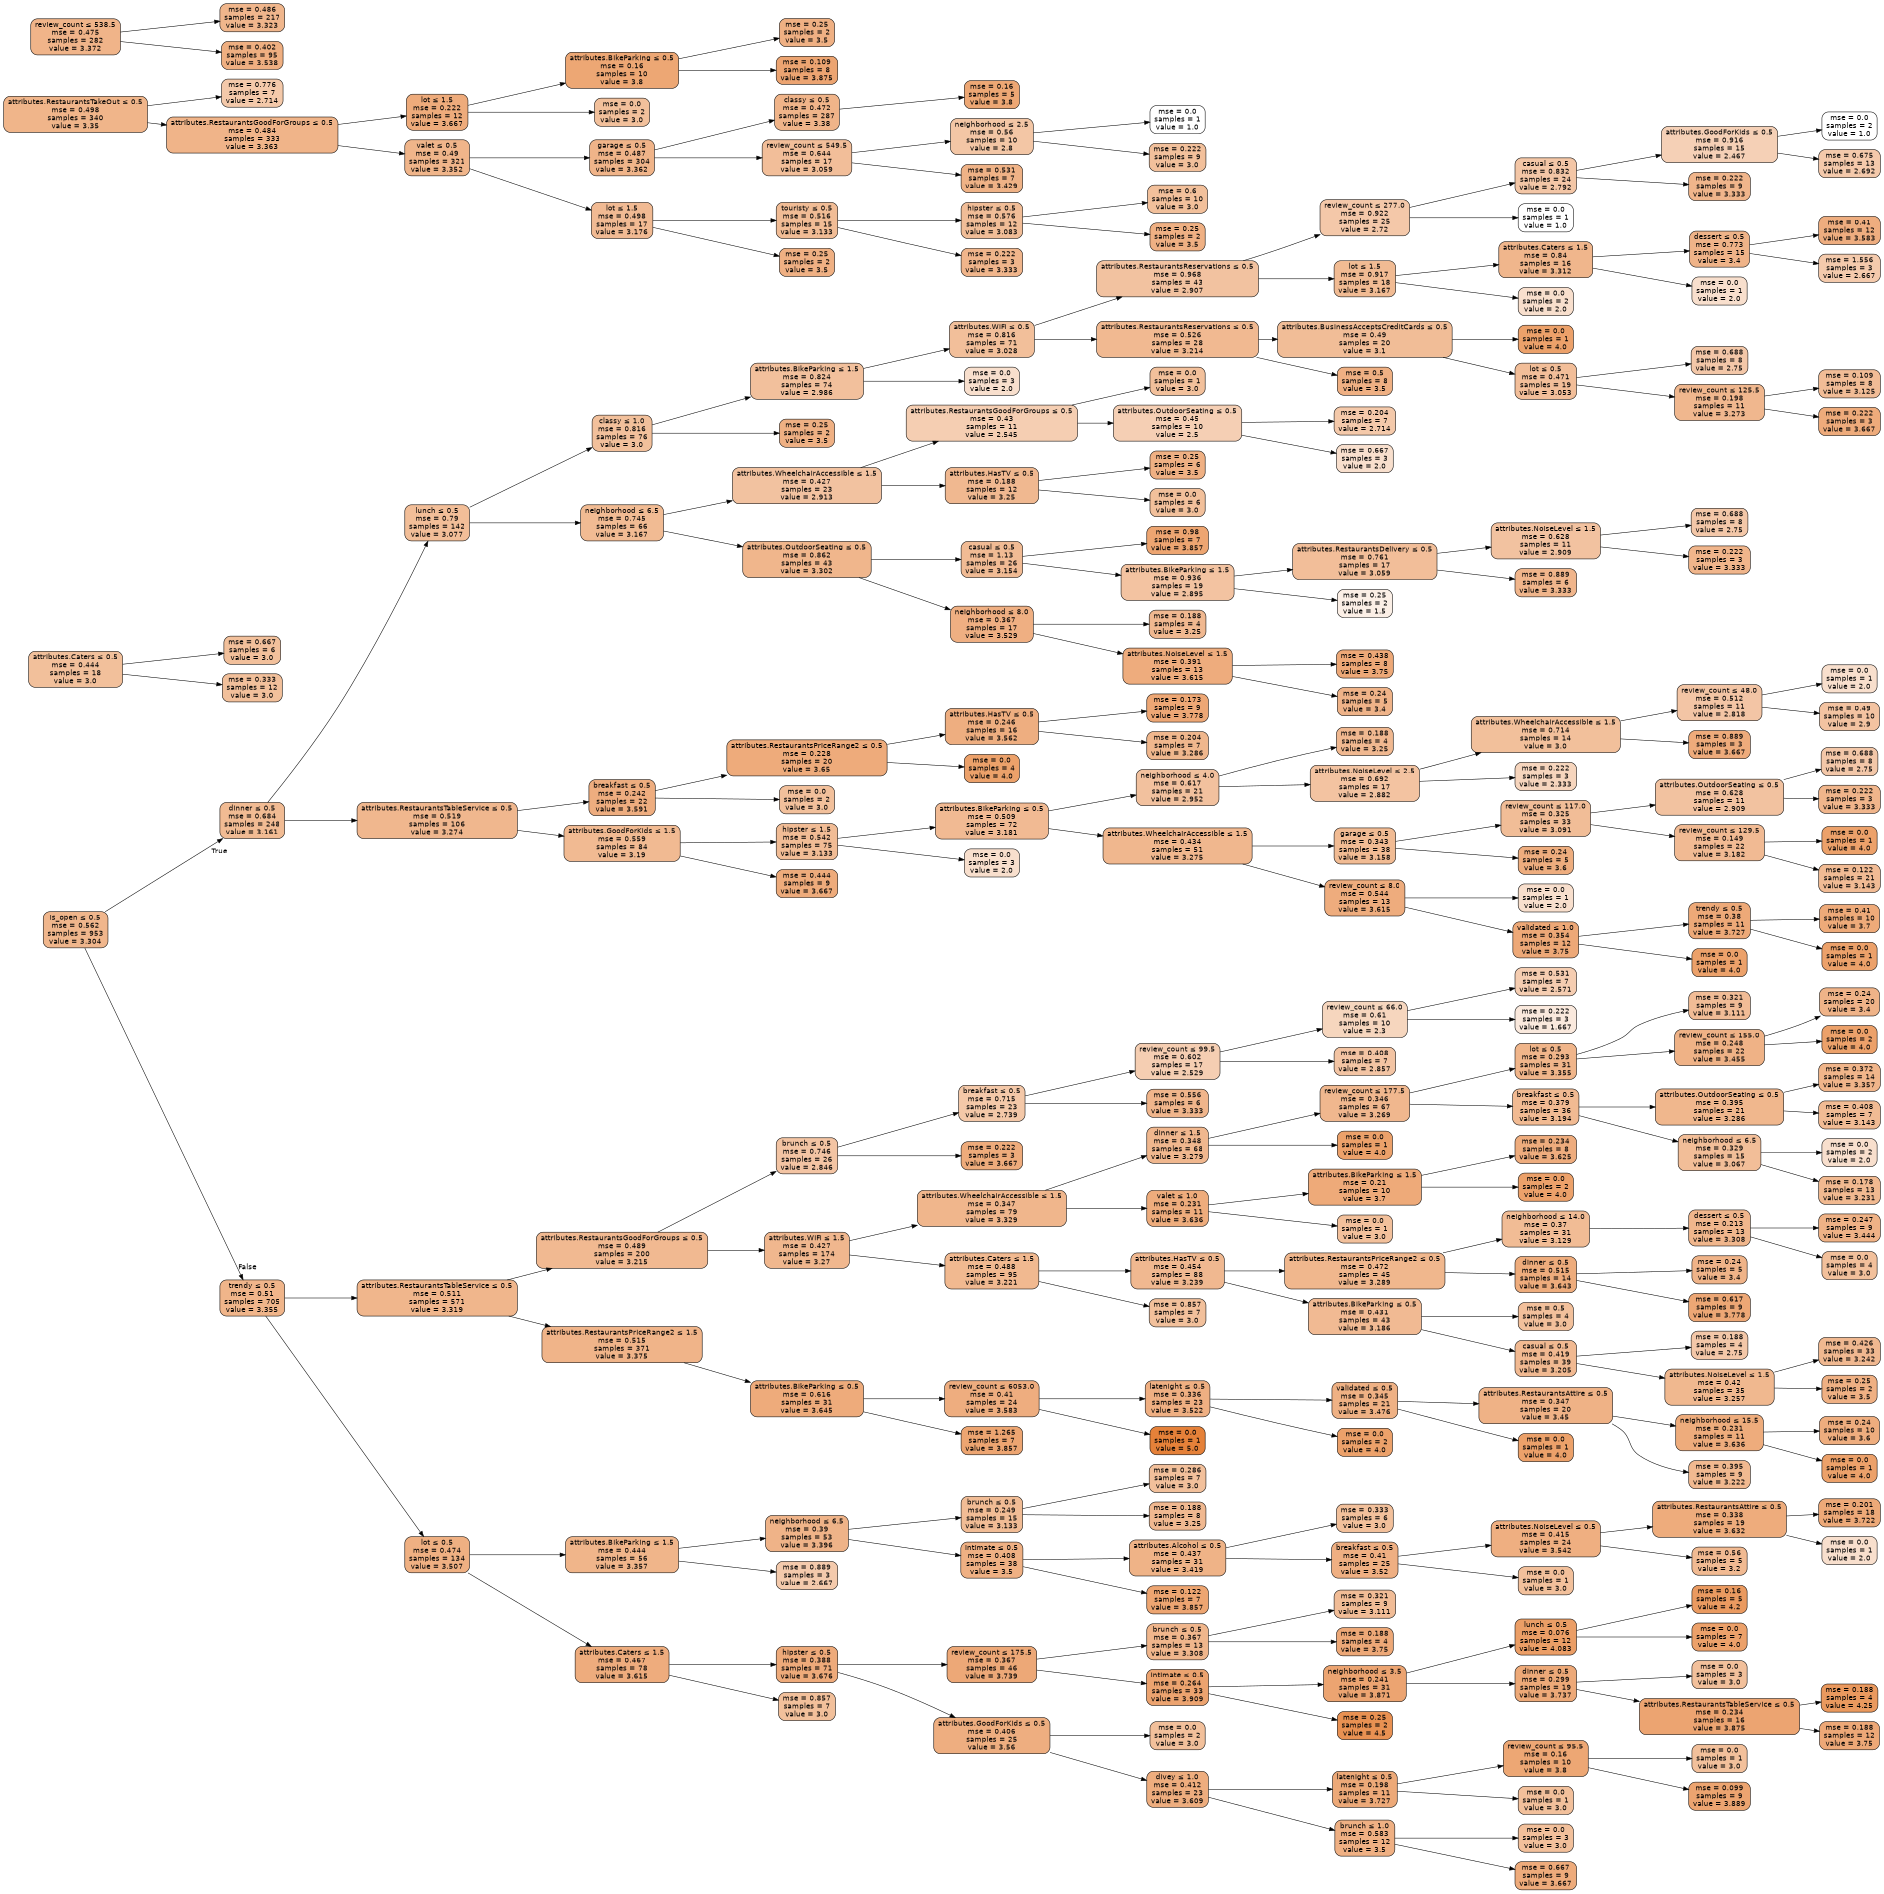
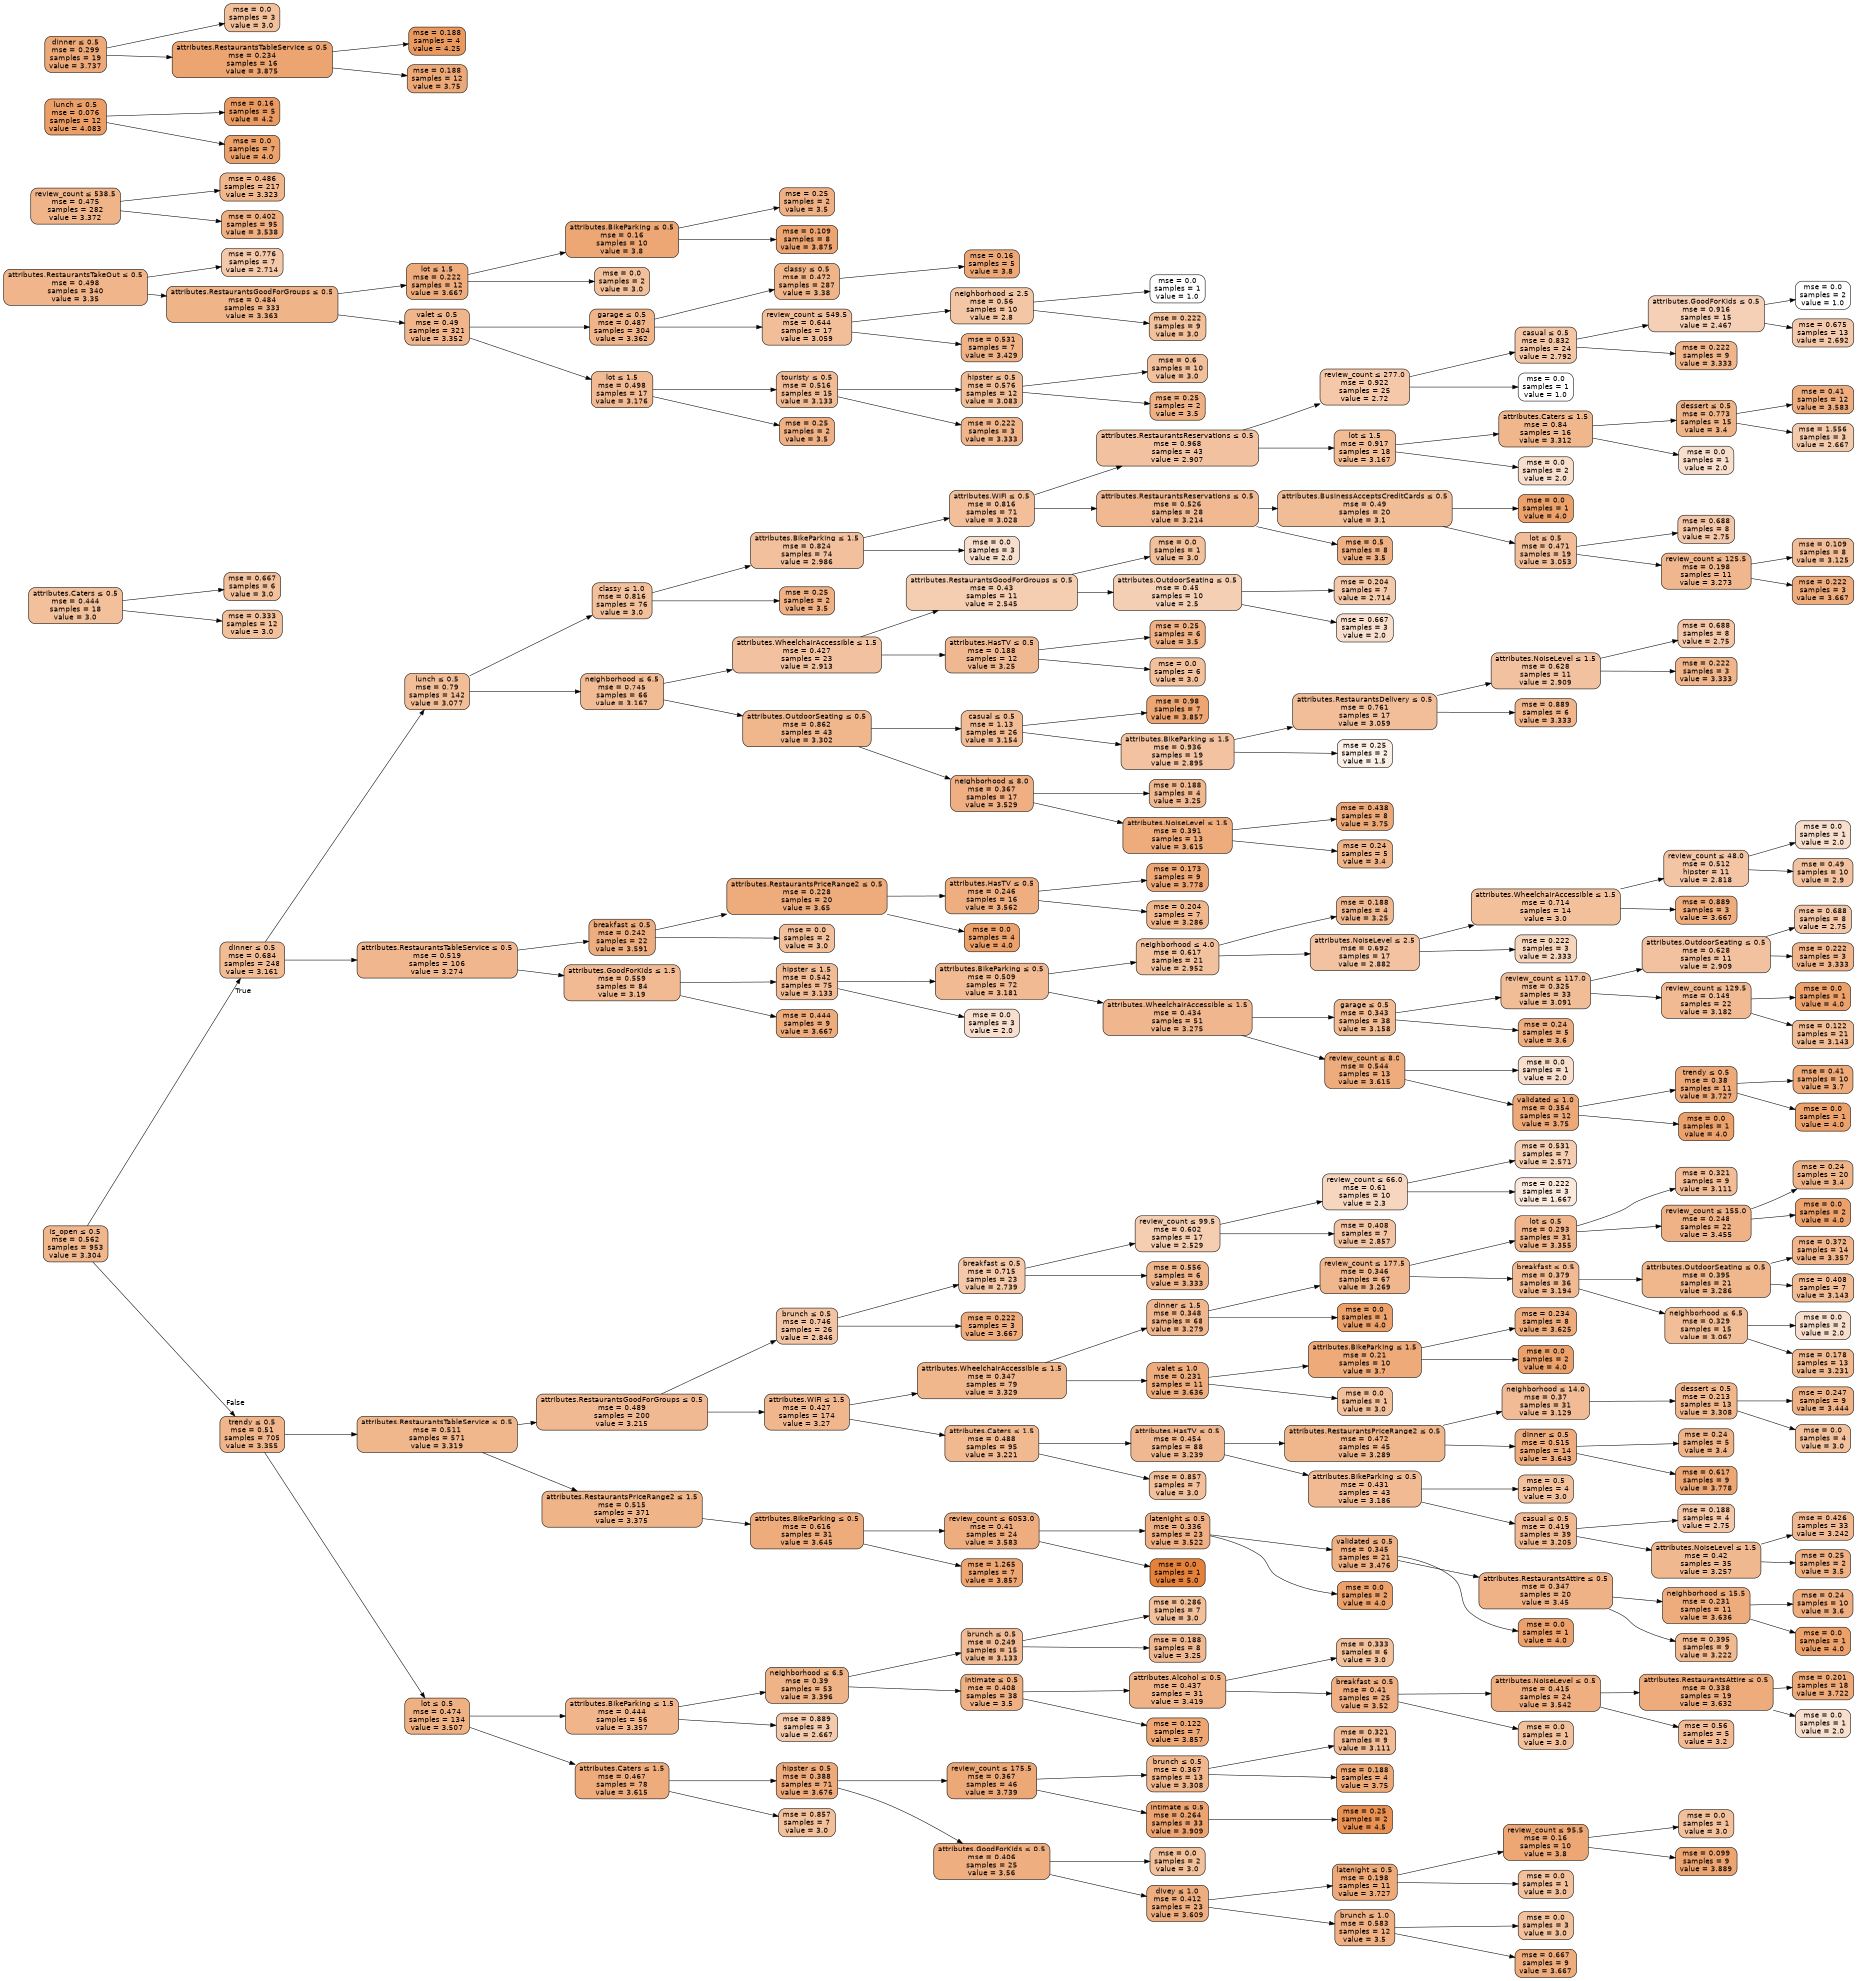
node "review_count ≤ 48.0": text "samples = 11" -> "hipster = 11"
node "neighborhood ≤ 3.5": removed
